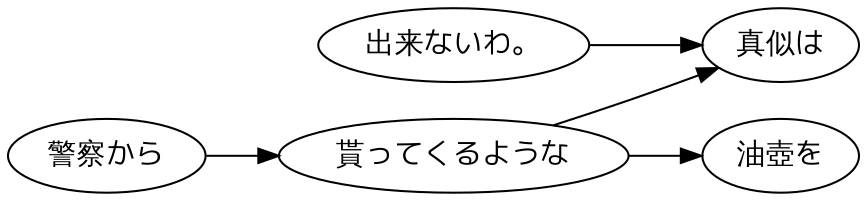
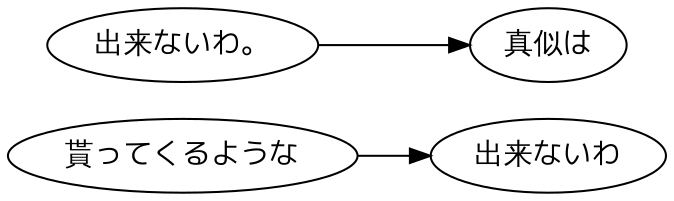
edge "貰ってくるような" -> "真似は": removed
node "警察から": removed
node "油壺を": label "油壺を" -> "出来ないわ"
